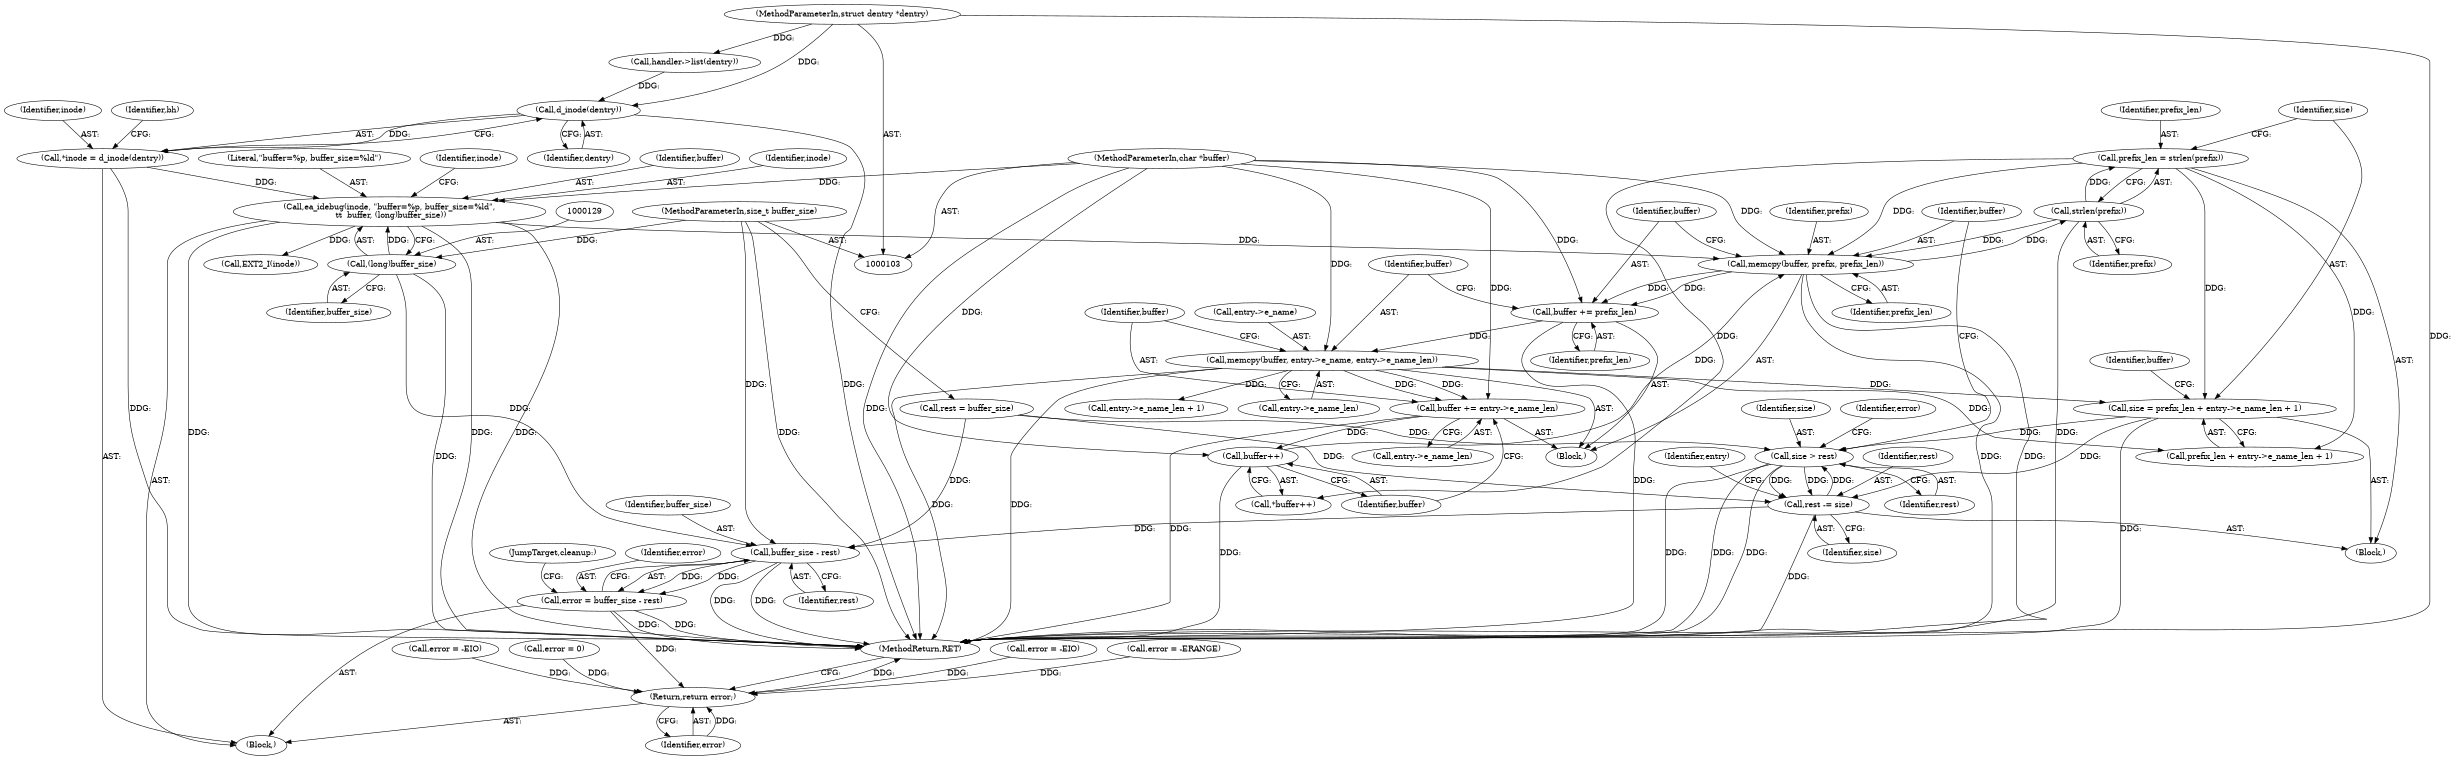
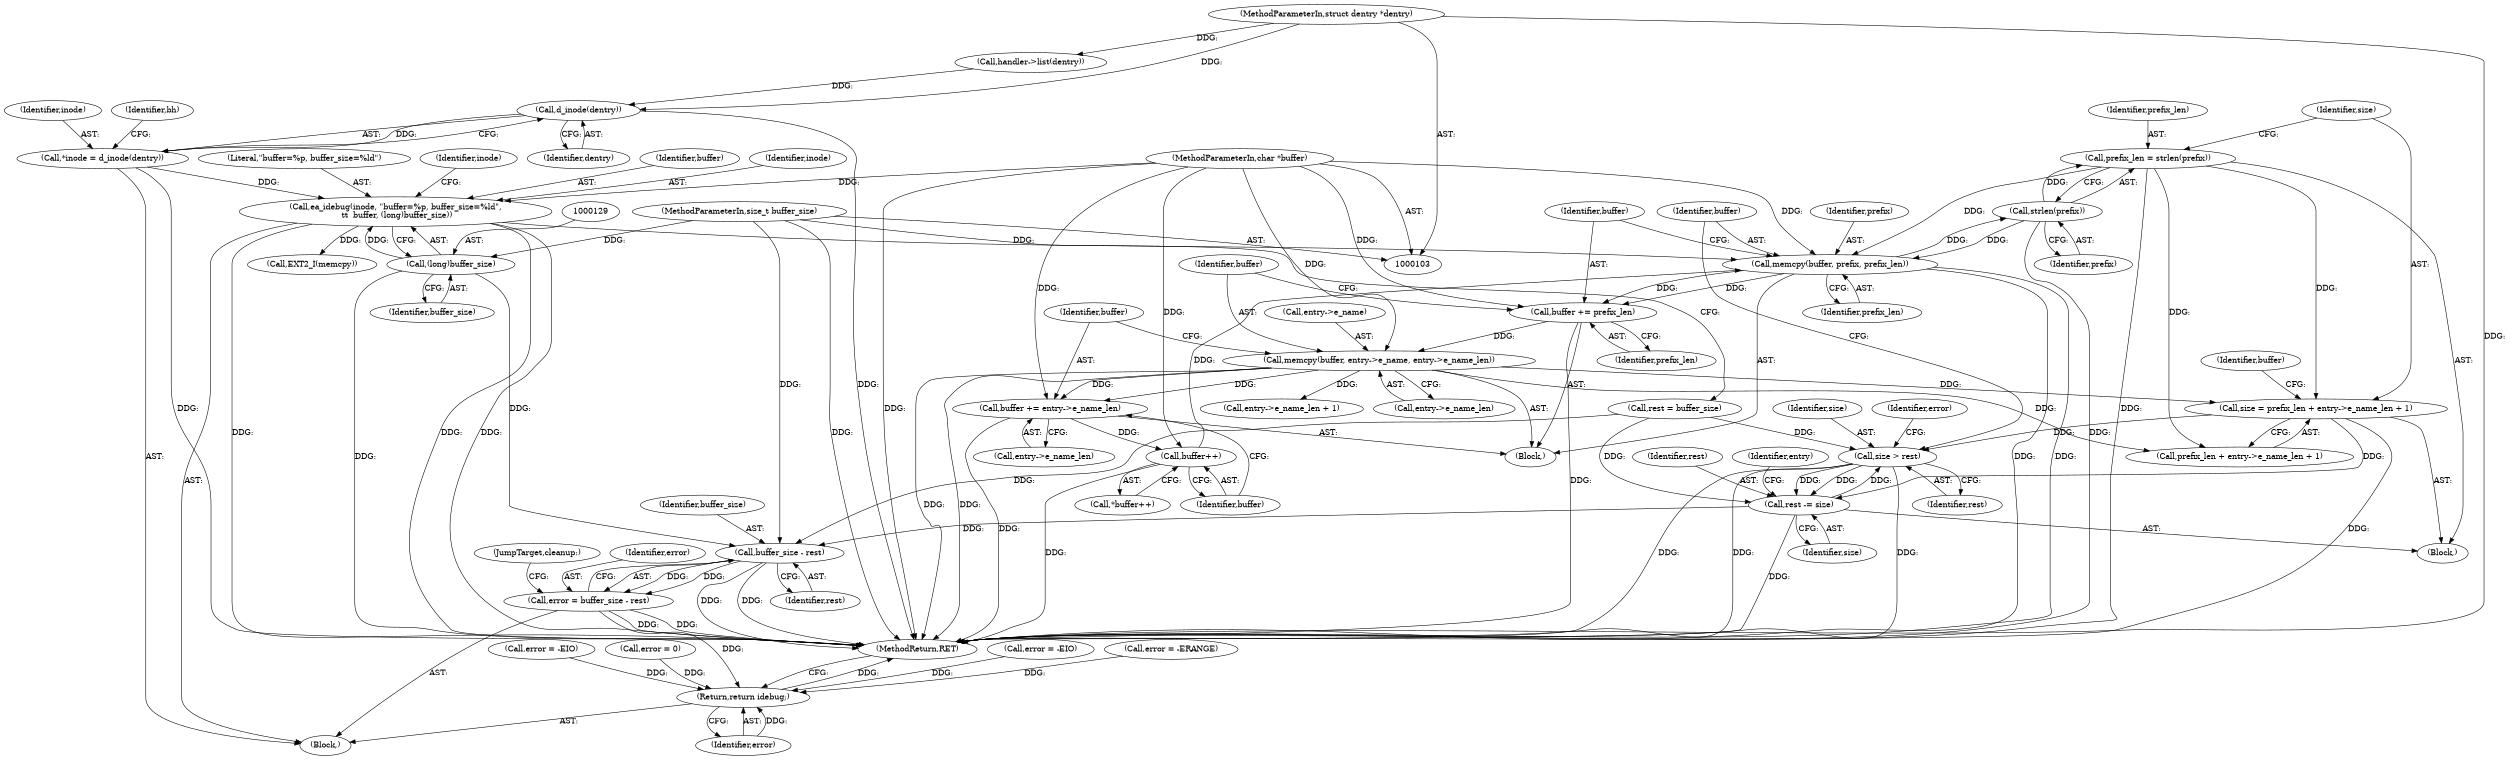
node "(Call,EXT2_I(inode))": label "(Call,EXT2_I(inode))" -> "(Call,EXT2_I(memcpy))"
edge "(Call,prefix_len = strlen(prefix))" -> "(Call,*buffer++)": now "(Call,prefix_len = strlen(prefix))" -> "(MethodReturn,RET)"
node "(Return,return error;)": label "(Return,return error;)" -> "(Return,return idebug;)"
